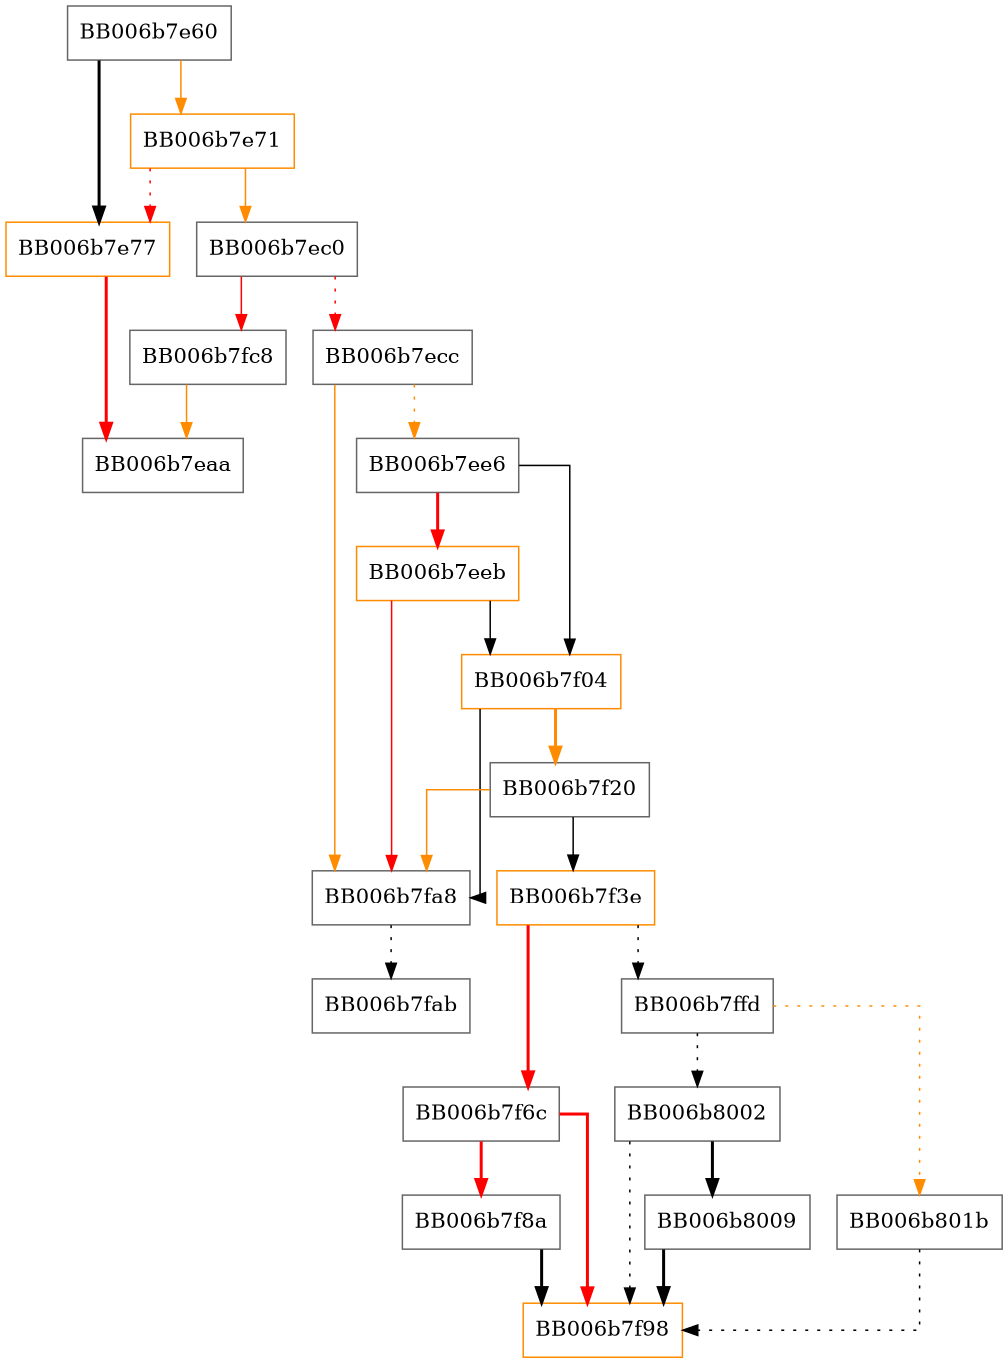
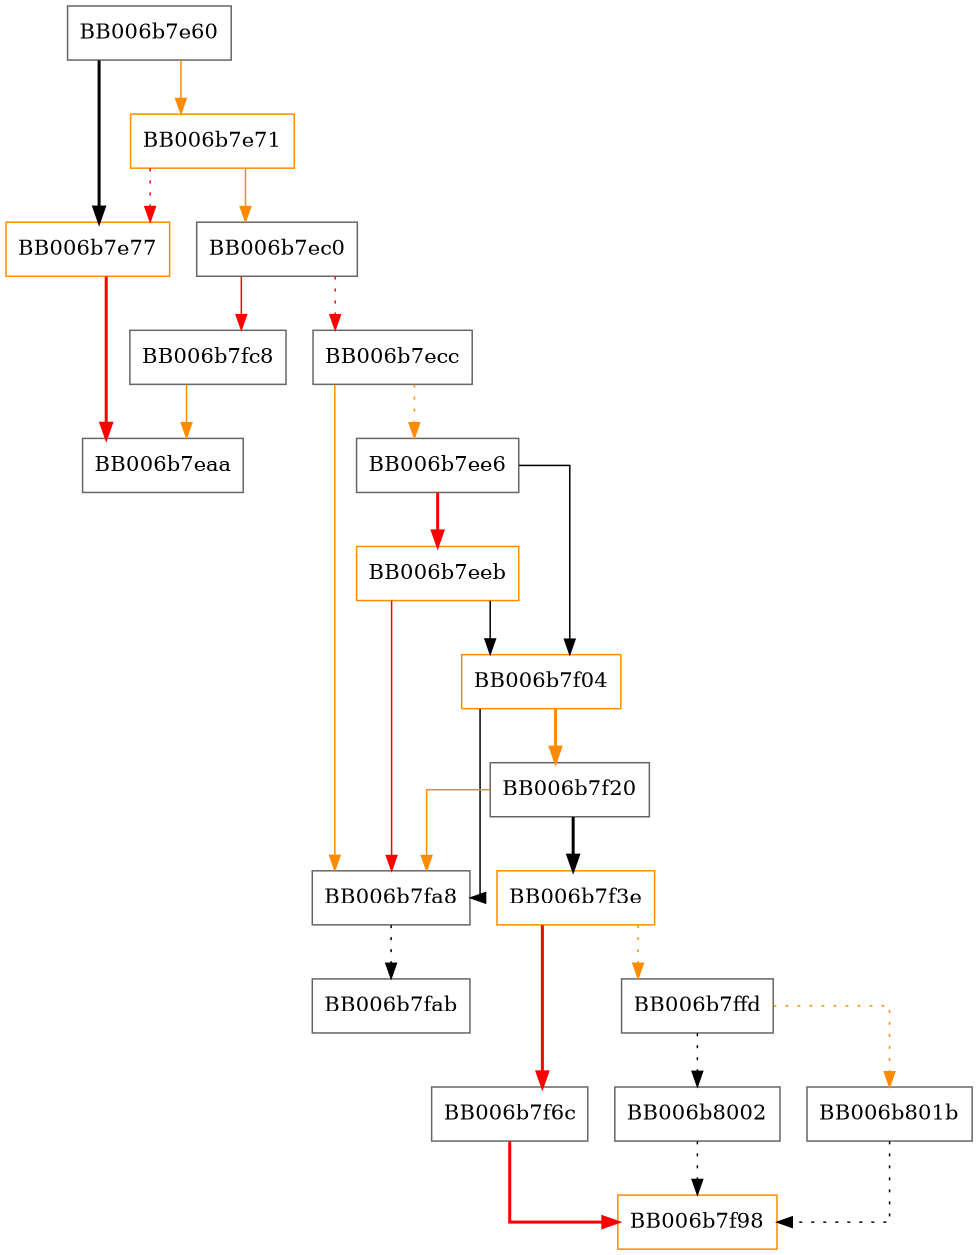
edge "BB006b7f20" -> "BB006b7f3e": style solid -> bold
edge "BB006b7f3e" -> "BB006b7ffd": color black -> darkorange
node "BB006b7f8a": removed
node "BB006b8009": removed
